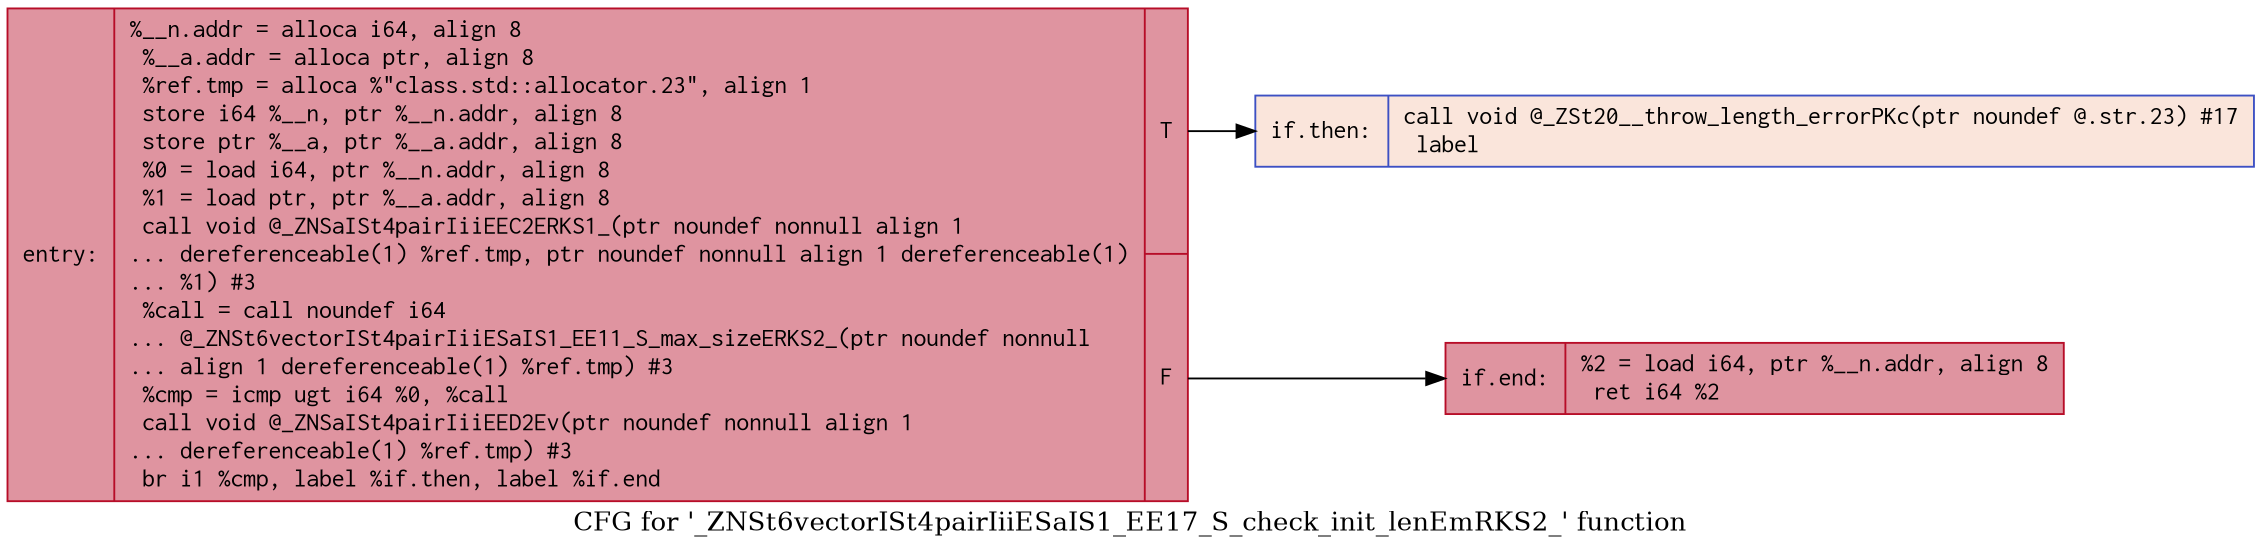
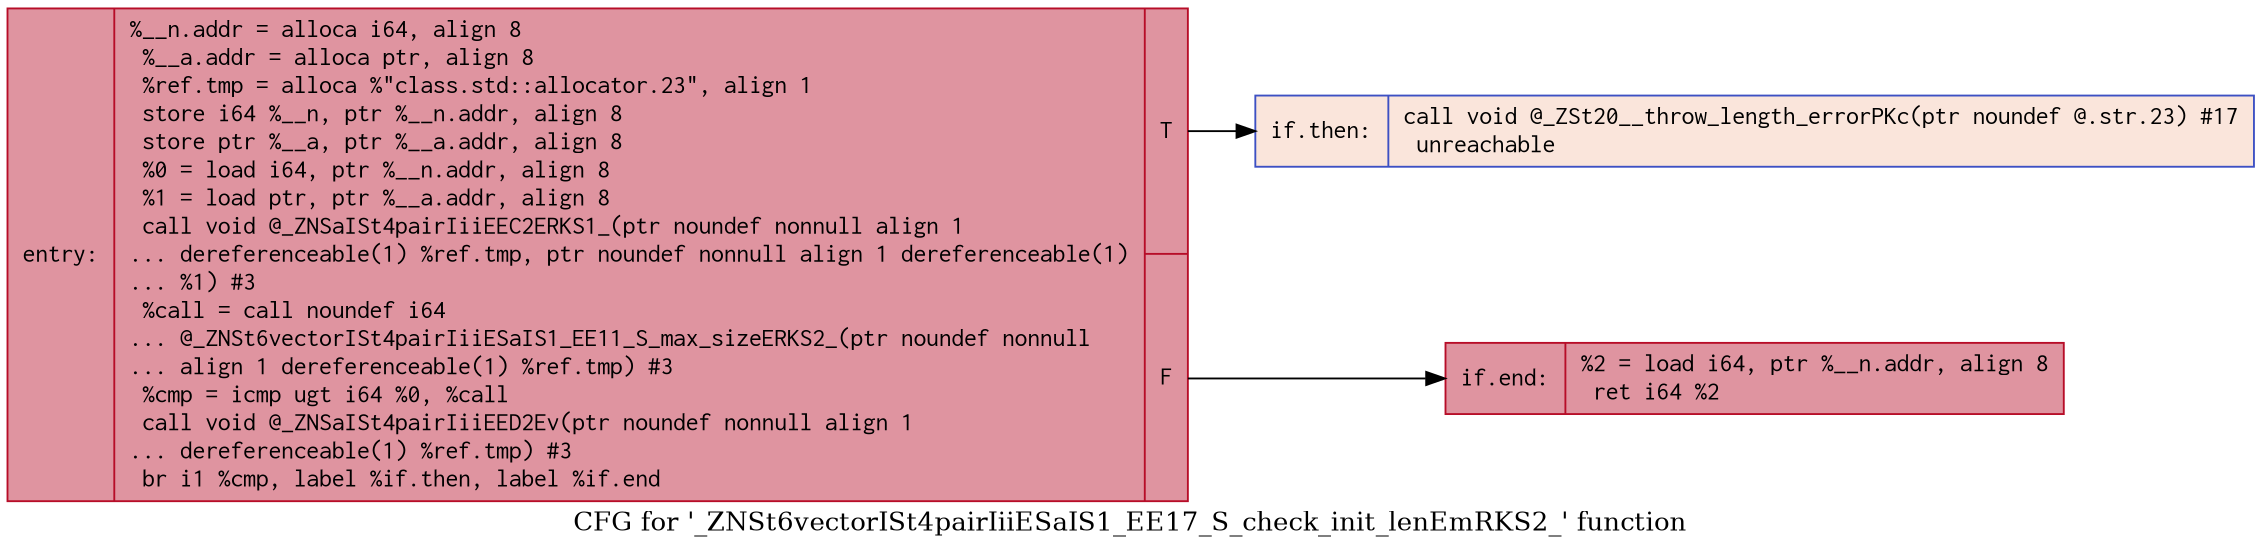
node "if.then:": text "label" -> "unreachable"
